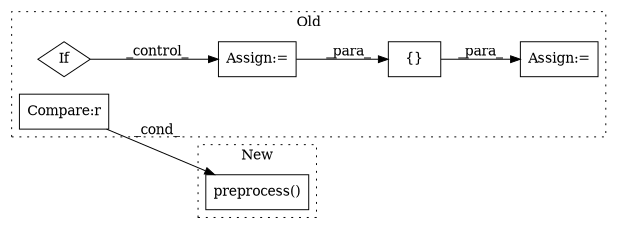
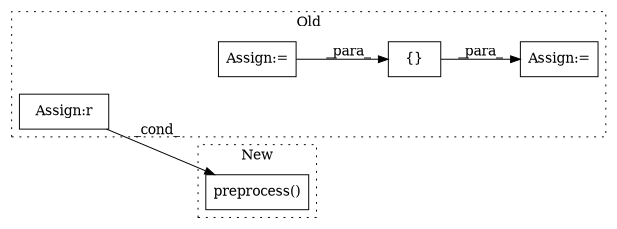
node "If": removed
node "Compare:r": label "Compare:r" -> "Assign:r"
